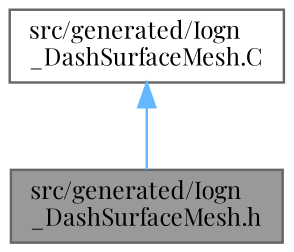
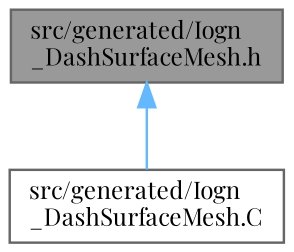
edge "src/generated/Iogn _DashSurfaceMesh.h" -> "src/generated/Iogn _DashSurfaceMesh.C": reversed
